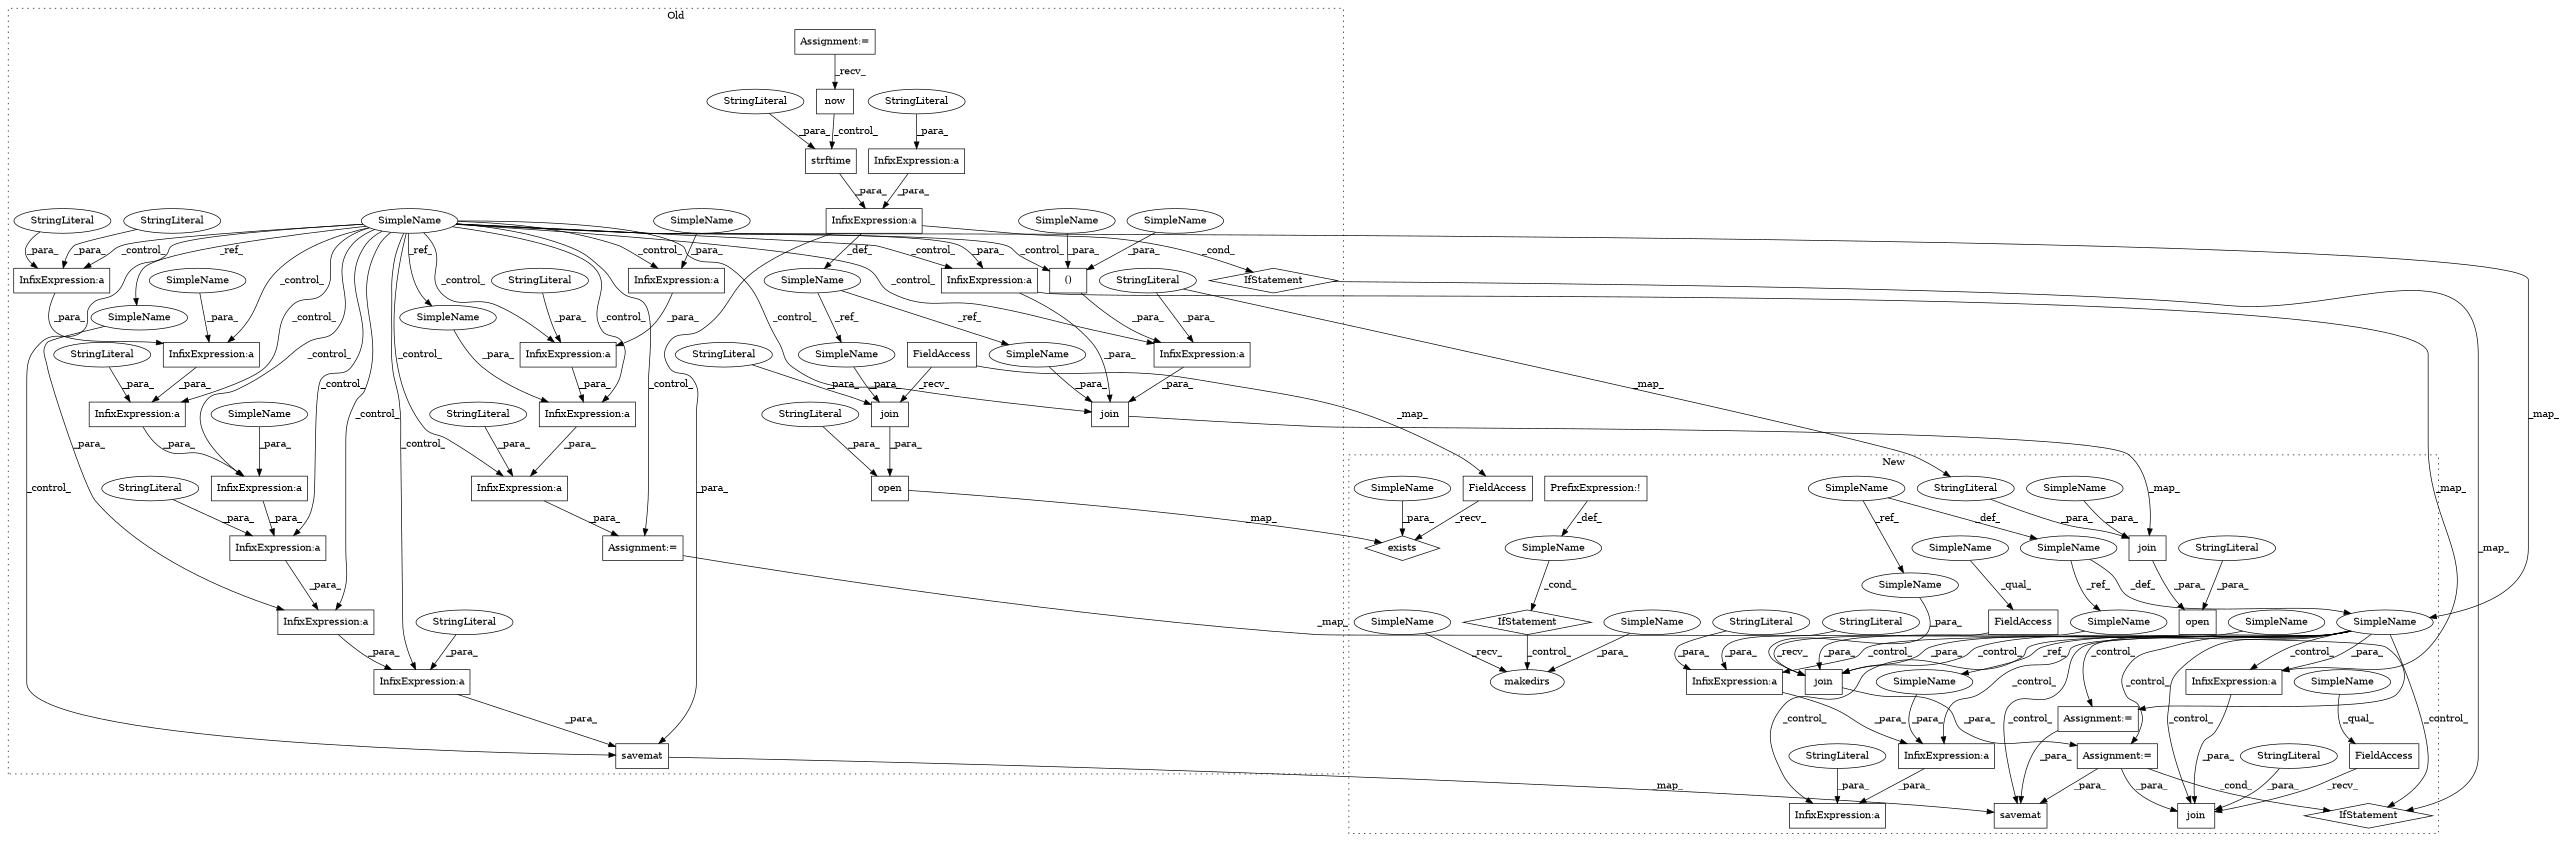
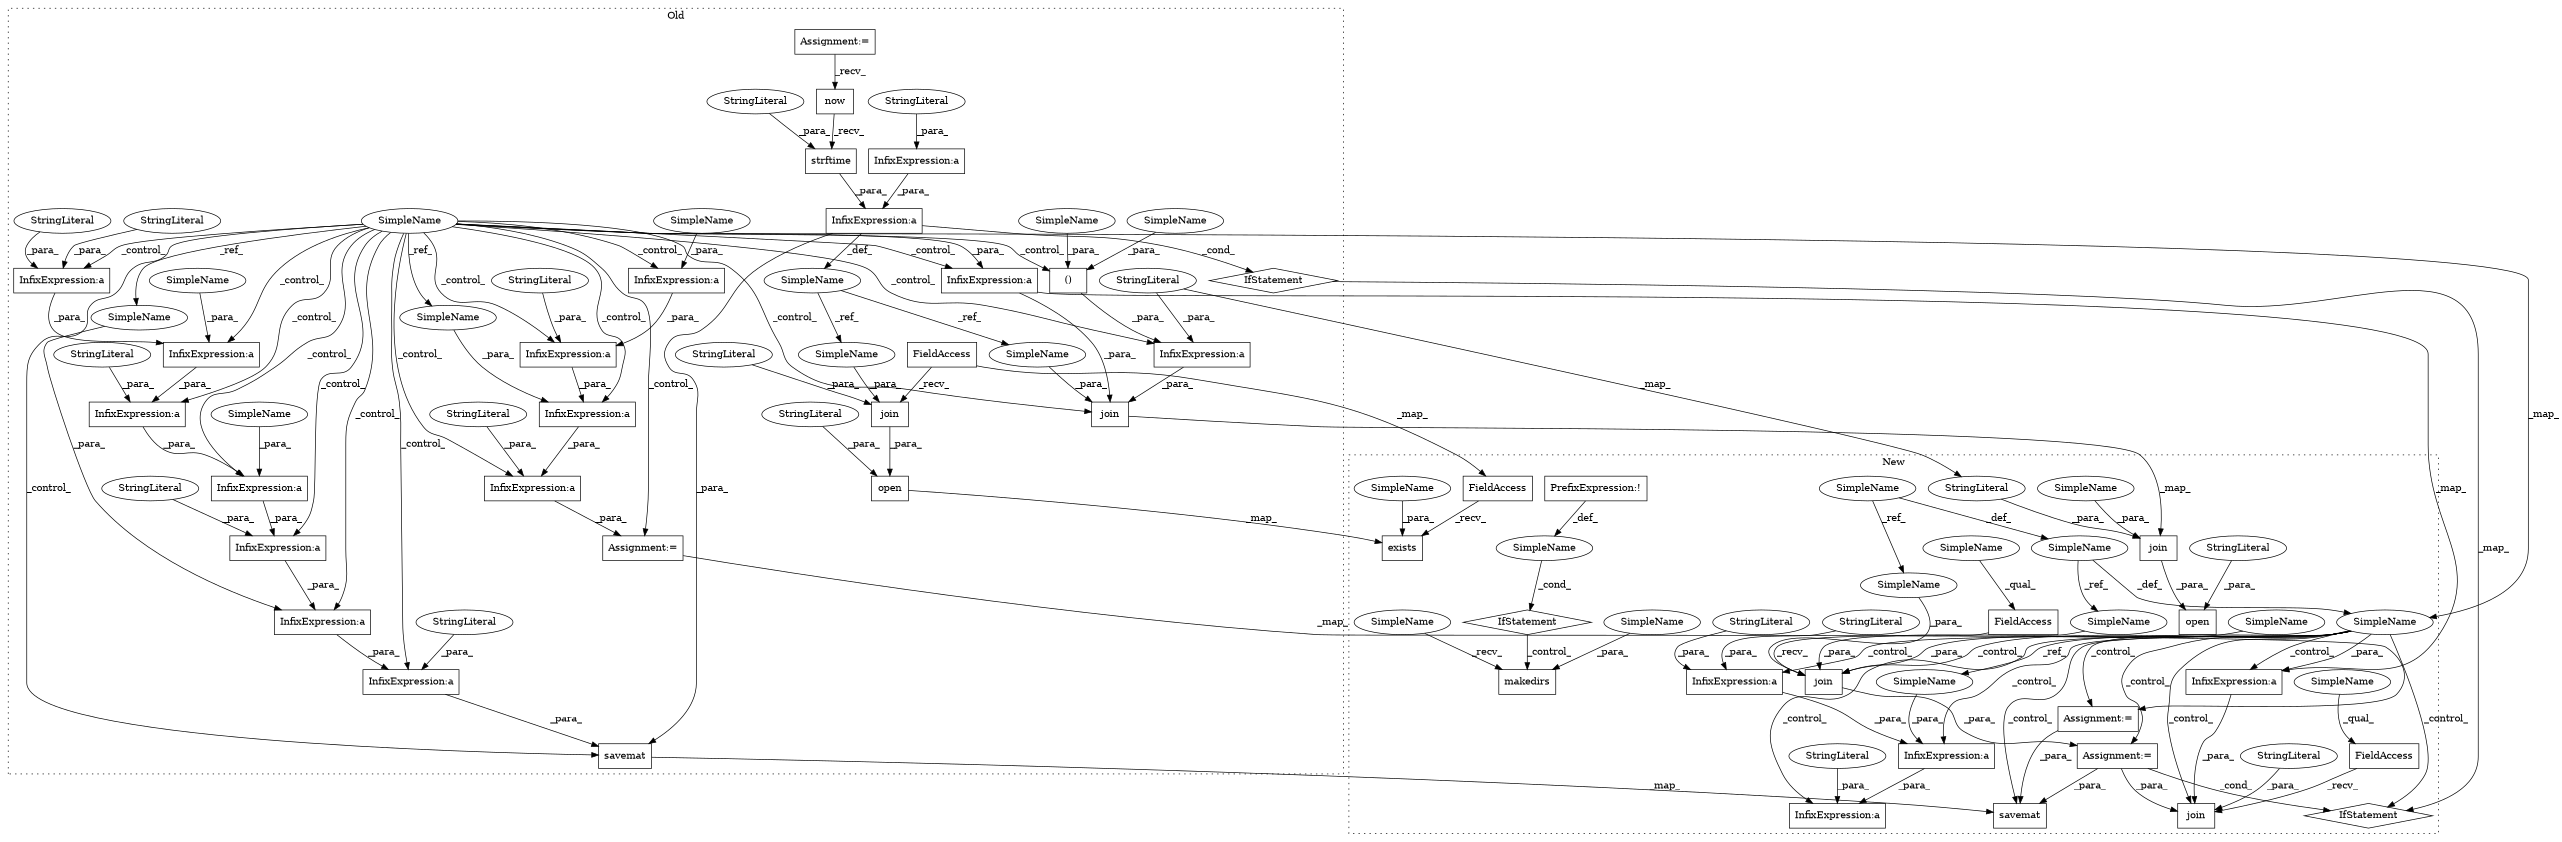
edge "now" -> "strftime": label "_control_" -> "_recv_"
node "exists": shape diamond -> box
node "makedirs": shape ellipse -> box
